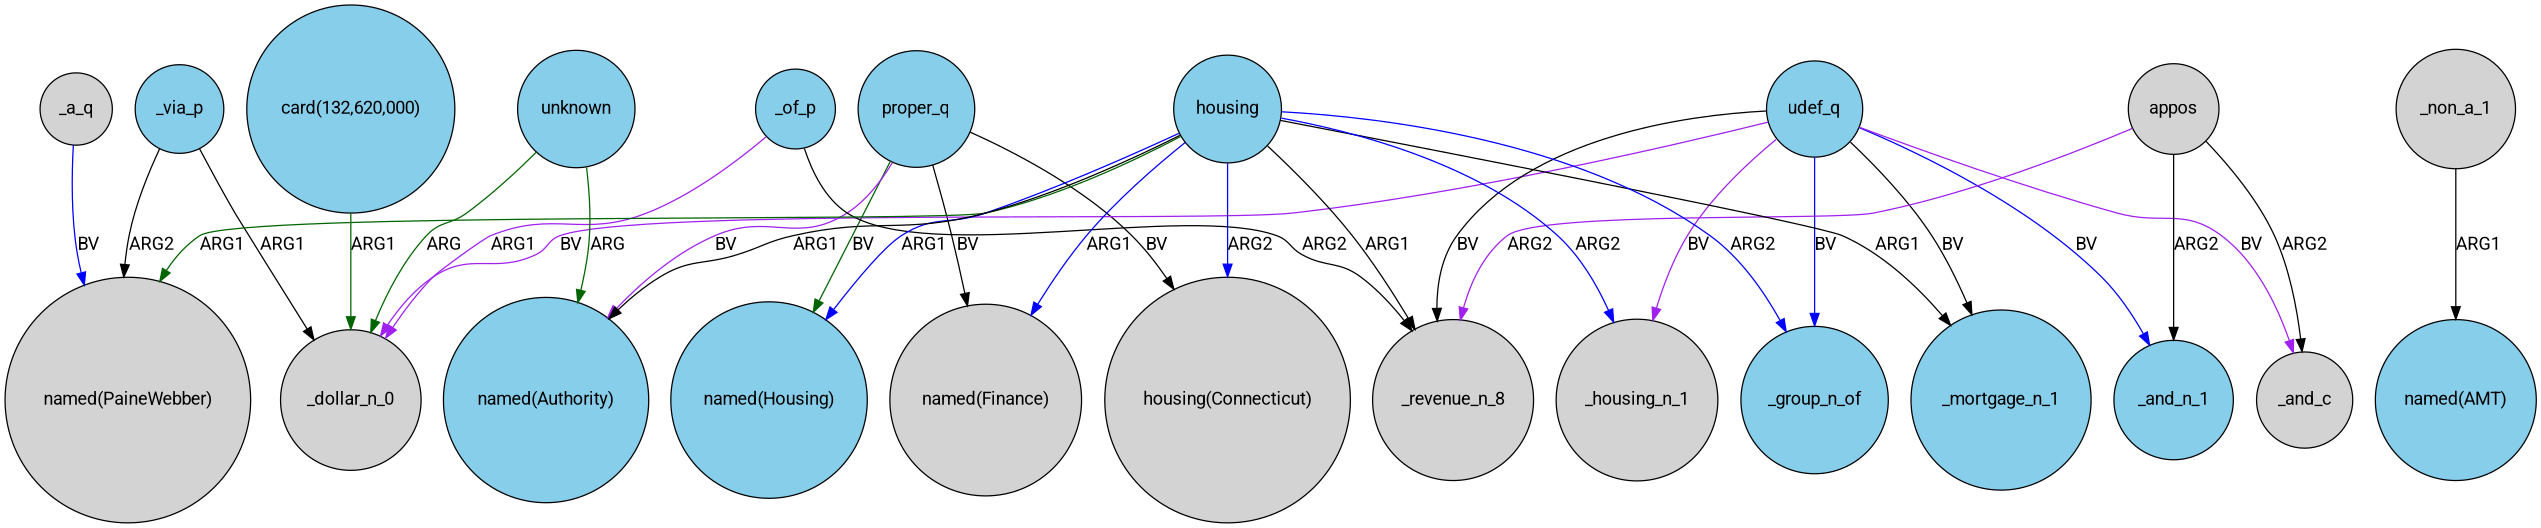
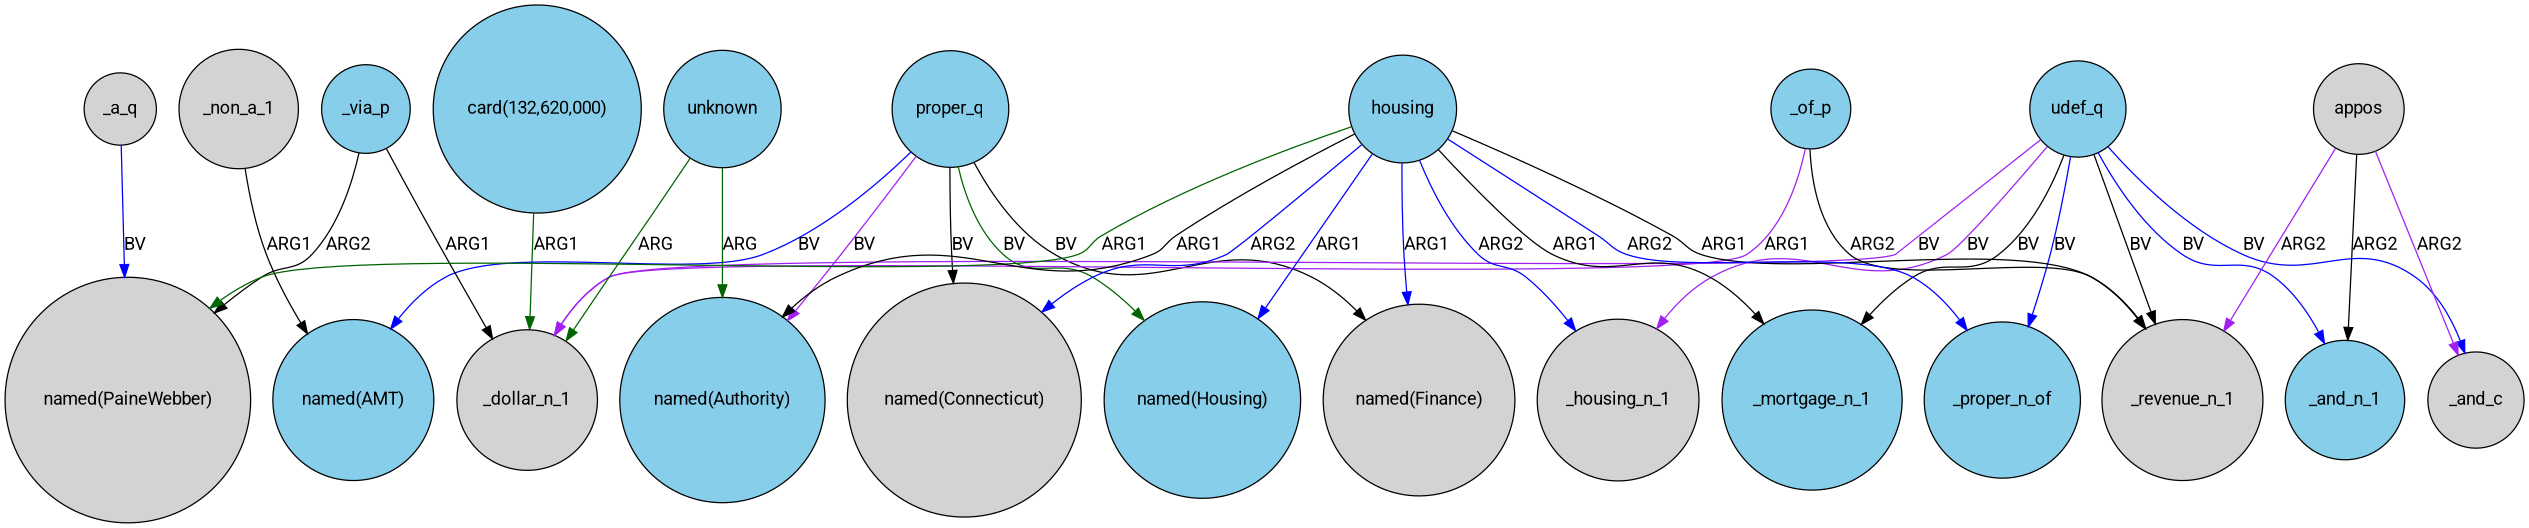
edge "udef_q" -> "_and_c": color purple -> blue
edge "appos" -> "_and_c": color black -> purple
edge "proper_q" -> "named(AMT)": added, label "BV"
node "_dollar_n_0": label "_dollar_n_0" -> "_dollar_n_1"
node "housing(Connecticut)": label "housing(Connecticut)" -> "named(Connecticut)"
node "_revenue_n_8": label "_revenue_n_8" -> "_revenue_n_1"
node "_group_n_of": label "_group_n_of" -> "_proper_n_of"
